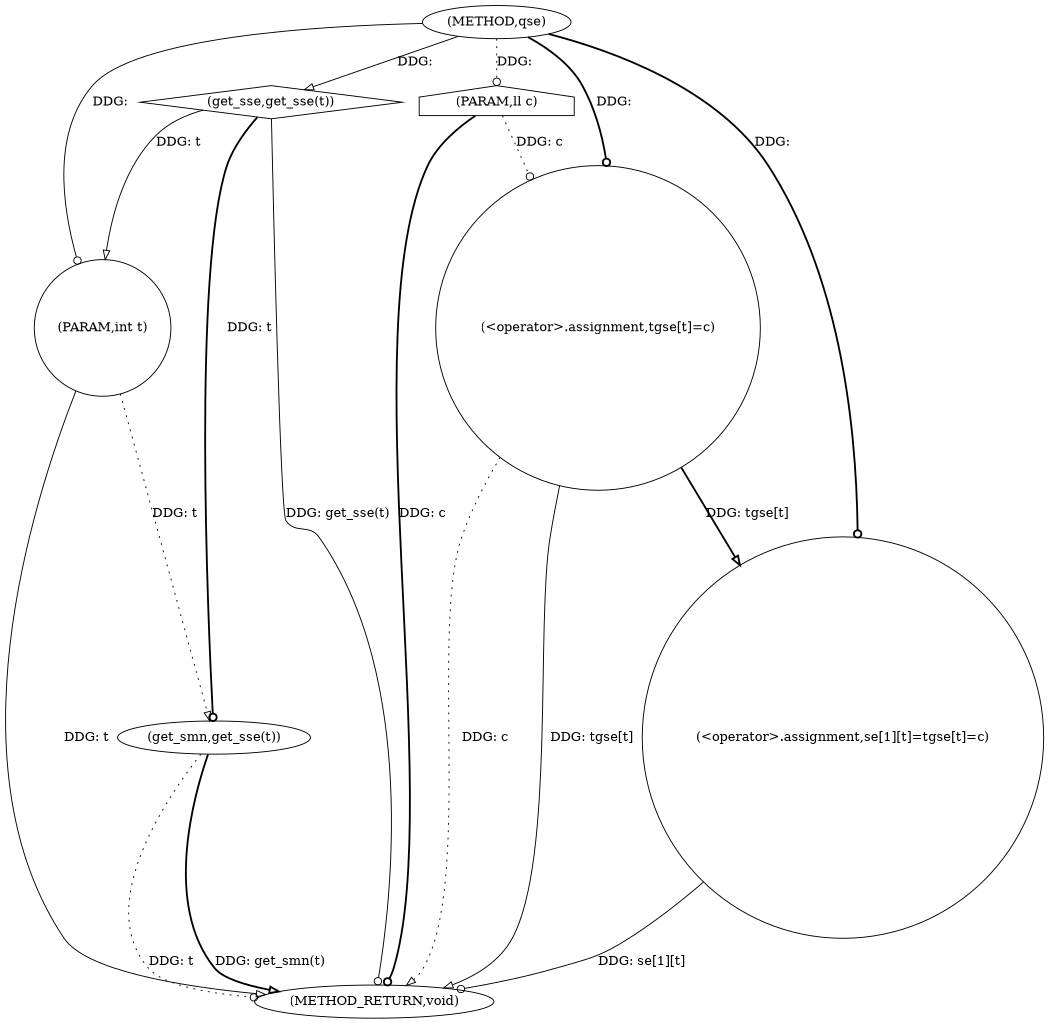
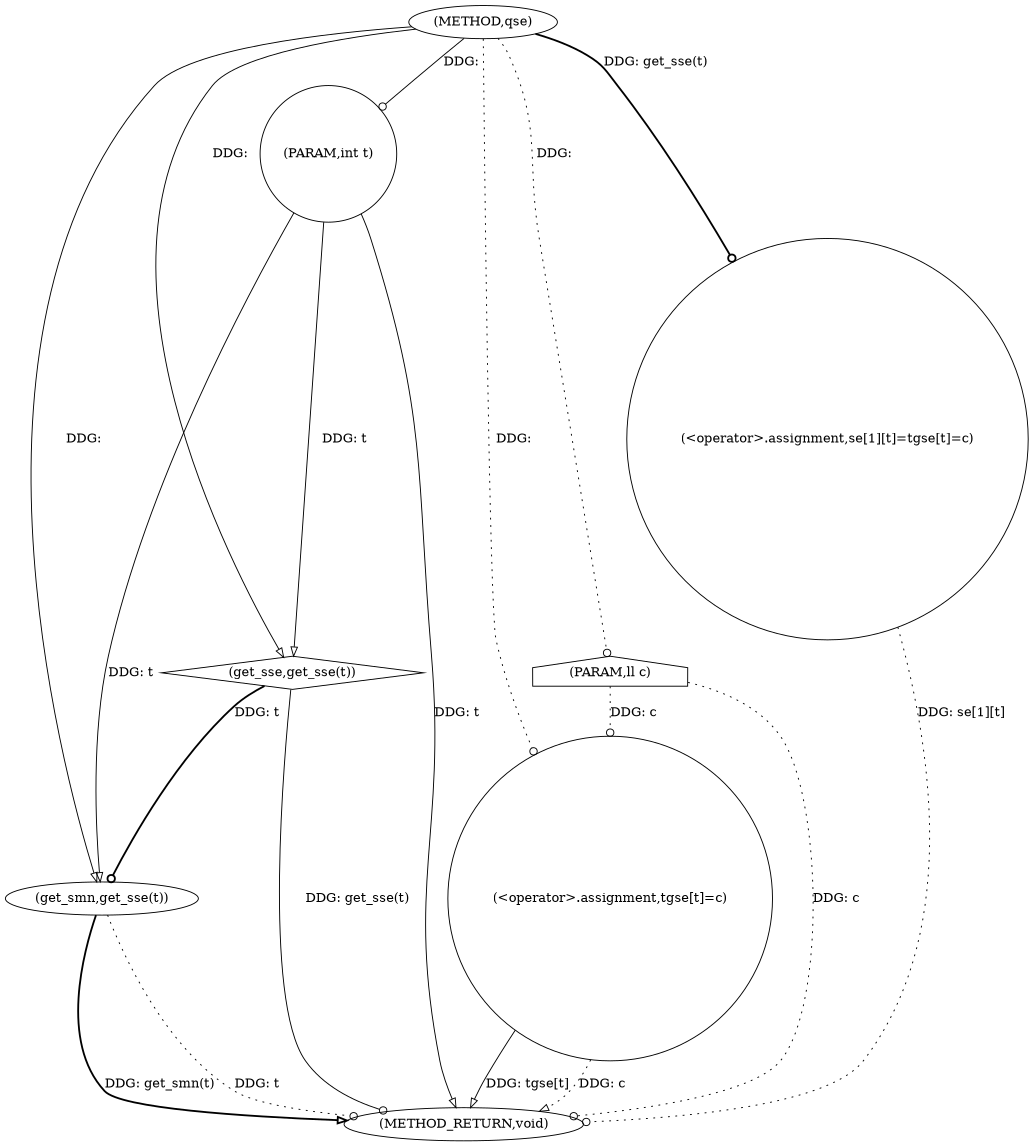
edge "(METHOD,qse)" -> "(<operator>.assignment,tgse[t]=c)": style bold -> dotted
edge "(METHOD,qse)" -> "(<operator>.assignment,se[1][t]=tgse[t]=c)": label "DDG: " -> "DDG: get_sse(t)"
edge "(get_sse,get_sse(t))" -> "(PARAM,int t)": reversed
edge "(METHOD,qse)" -> "(get_smn,get_sse(t))": added, label "DDG:"
edge "(<operator>.assignment,tgse[t]=c)" -> "(<operator>.assignment,se[1][t]=tgse[t]=c)": removed, label "DDG: tgse[t]"
edge "(PARAM,ll c)" -> "(METHOD_RETURN,void)": style bold -> dotted
edge "(PARAM,int t)" -> "(get_smn,get_sse(t))": style dotted -> solid
edge "(<operator>.assignment,se[1][t]=tgse[t]=c)" -> "(METHOD_RETURN,void)": style solid -> dotted
